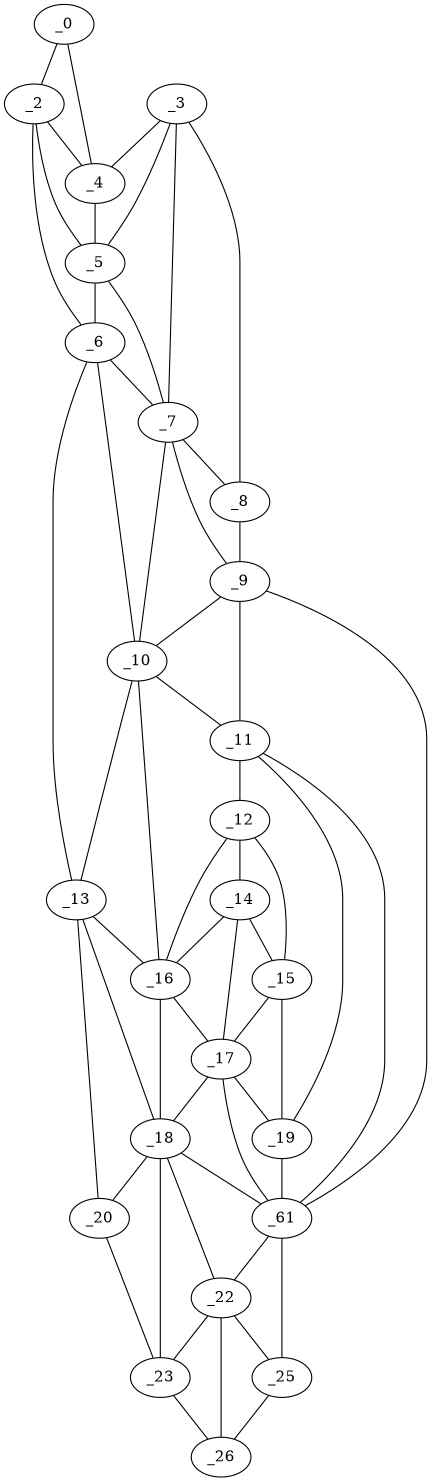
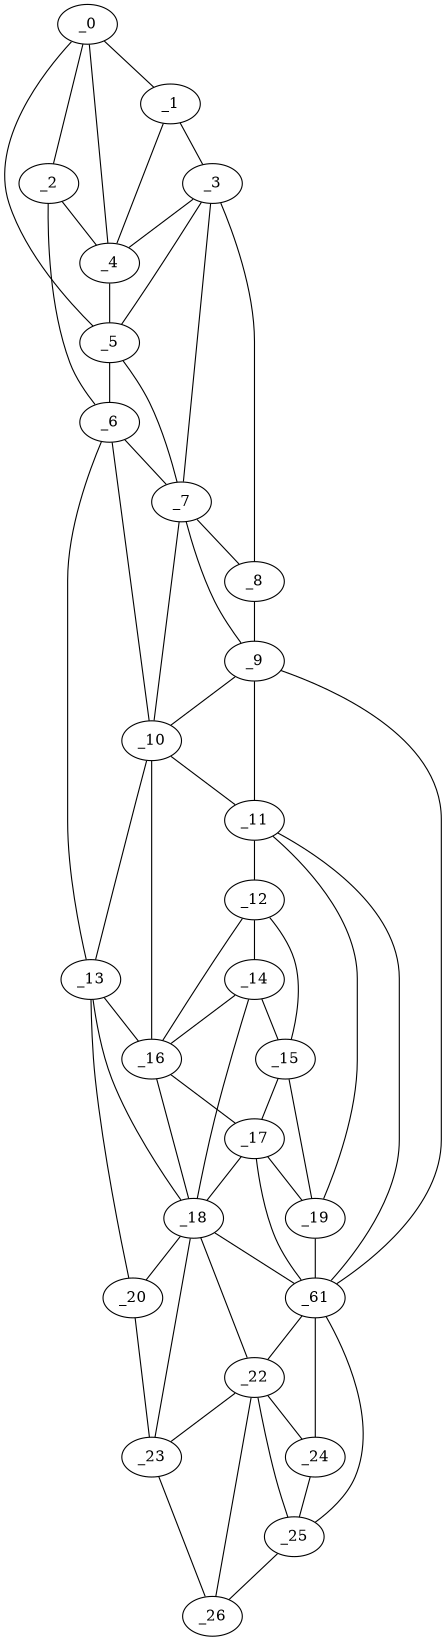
node "_1": added
edge "_2" -- "_5": now "_0" -- "_5"
edge "_14" -- "_17": now "_14" -- "_18"
node "_24": added
